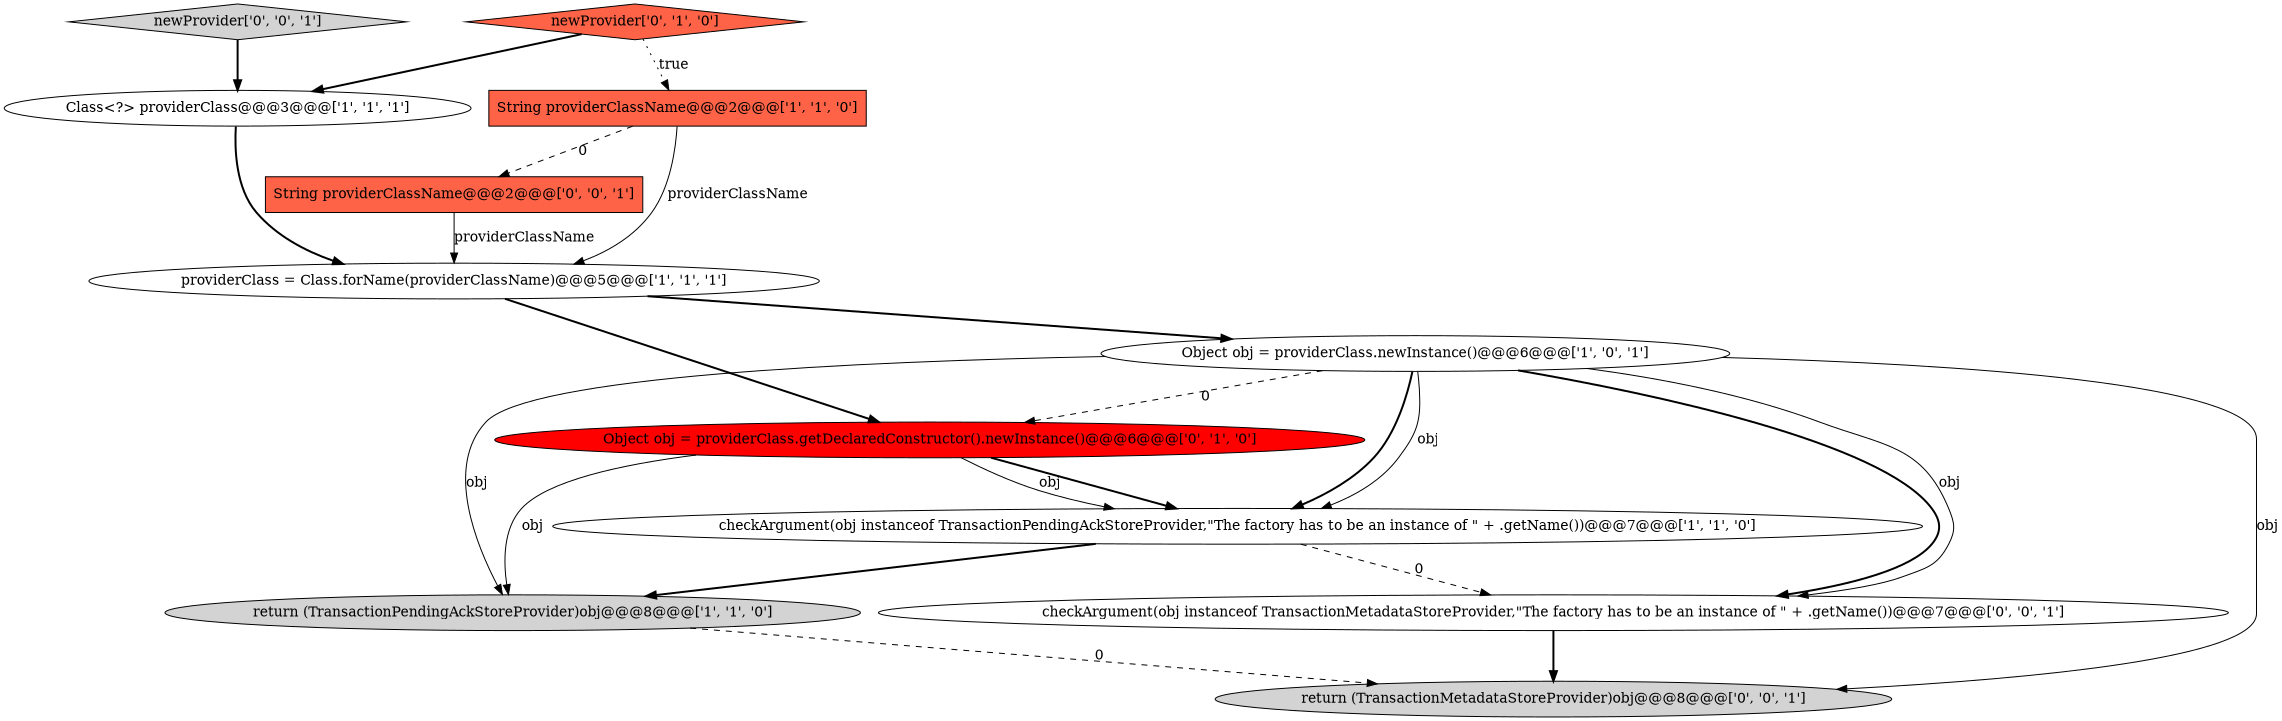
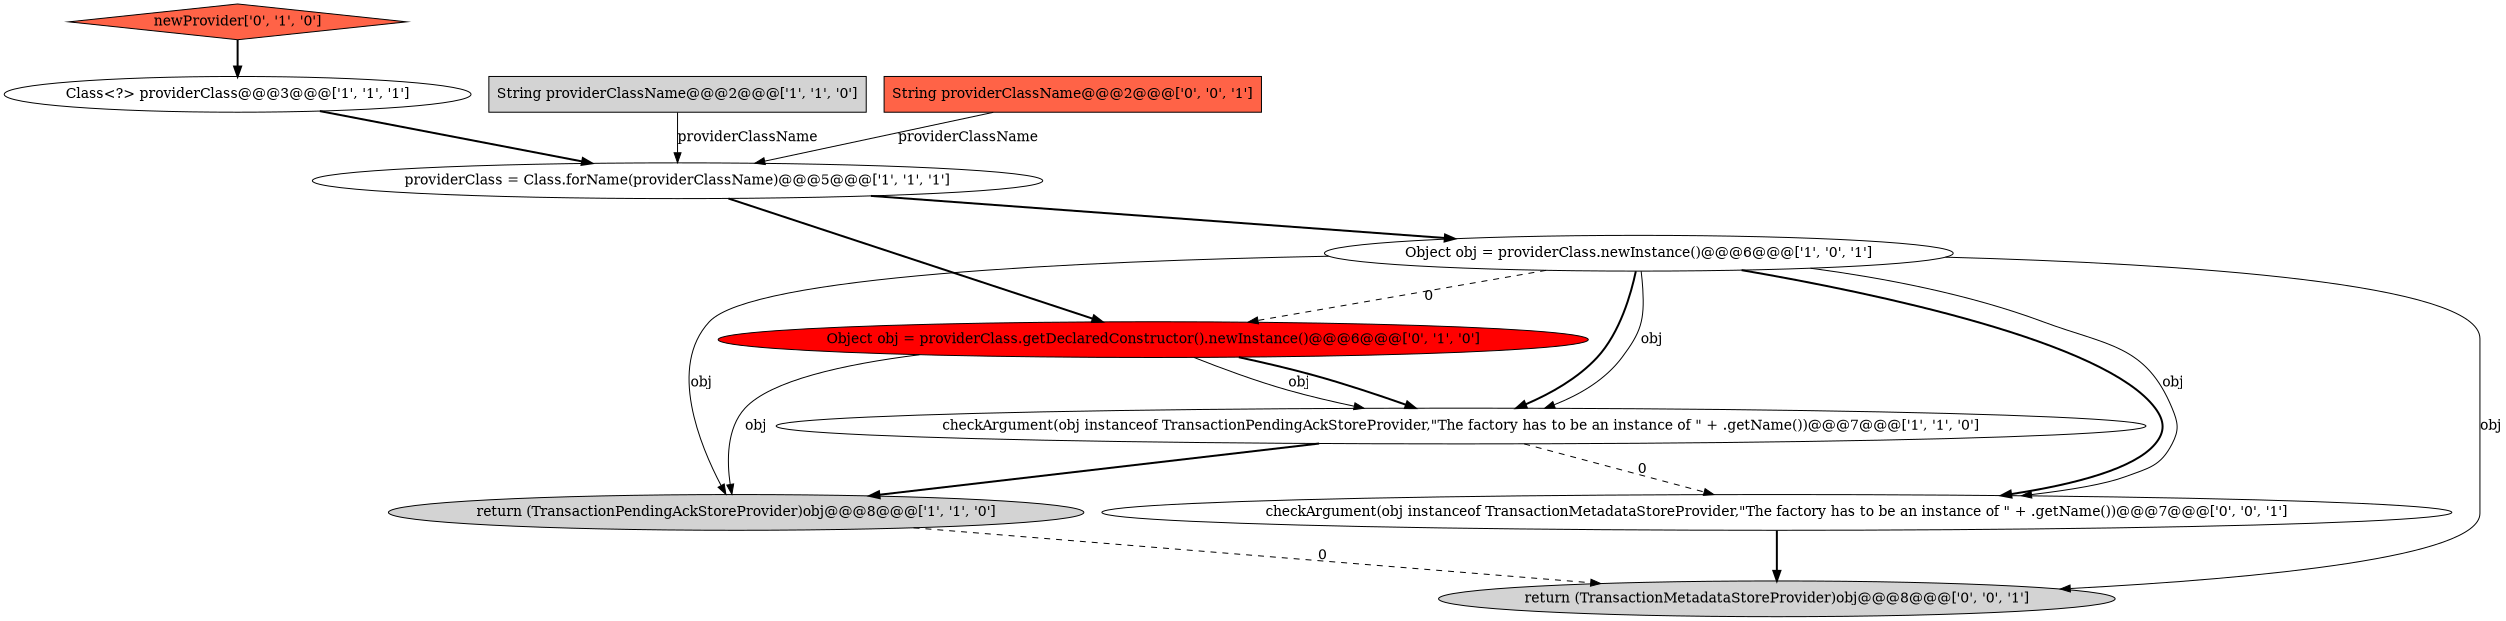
node "newProvider['0', '0', '1']": removed
edge "newProvider['0', '1', '0']" -> "String providerClassName@@@2@@@['1', '1', '0']": removed, label "true"
node "String providerClassName@@@2@@@['1', '1', '0']": fillcolor tomato -> lightgray
edge "String providerClassName@@@2@@@['1', '1', '0']" -> "String providerClassName@@@2@@@['0', '0', '1']": removed, label "0"
